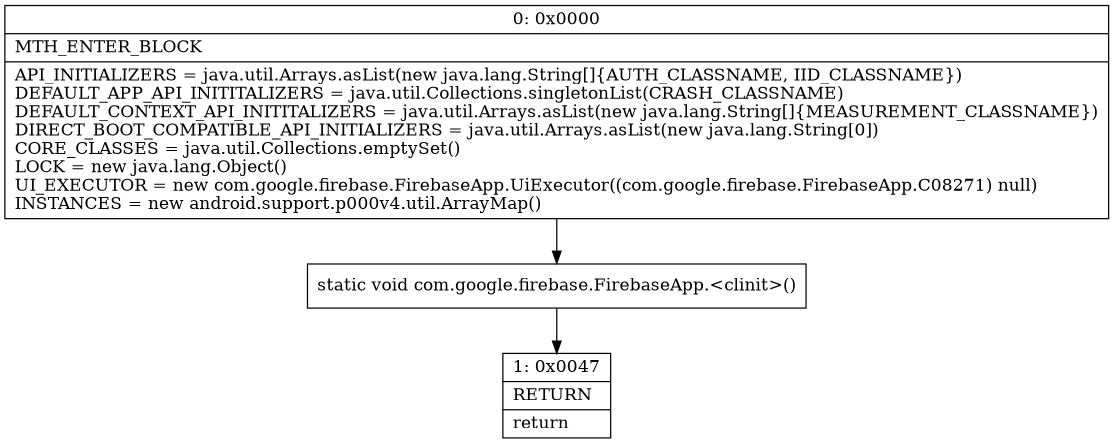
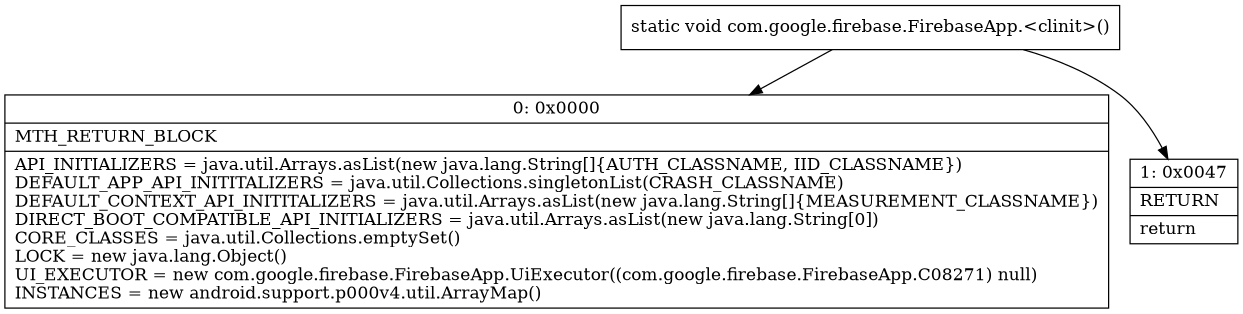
node "0: 0x0000": text "MTH_ENTER_BLOCK" -> "MTH_RETURN_BLOCK"
edge "0: 0x0000" -> "static void com.google.firebase.FirebaseApp.<clinit>()": reversed
